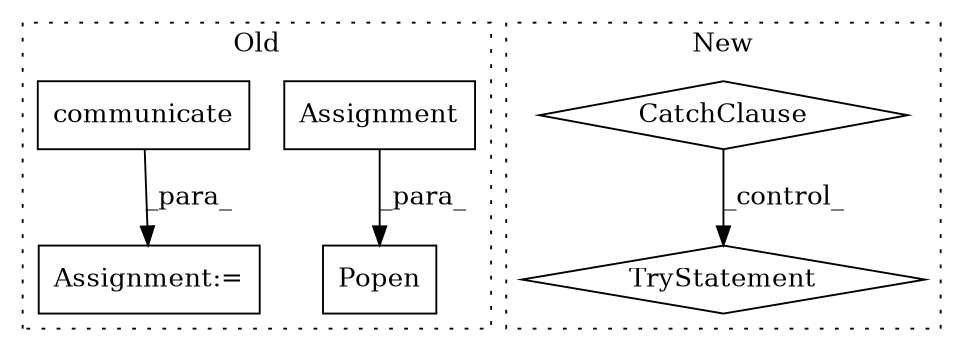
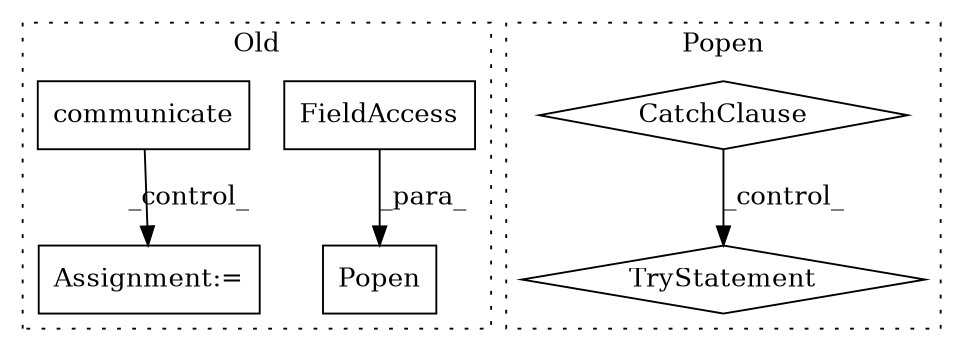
cluster "New": label "New" -> "Popen"
node "Assignment": label "Assignment" -> "FieldAccess"
edge "communicate" -> "Assignment:=": label "_para_" -> "_control_"
